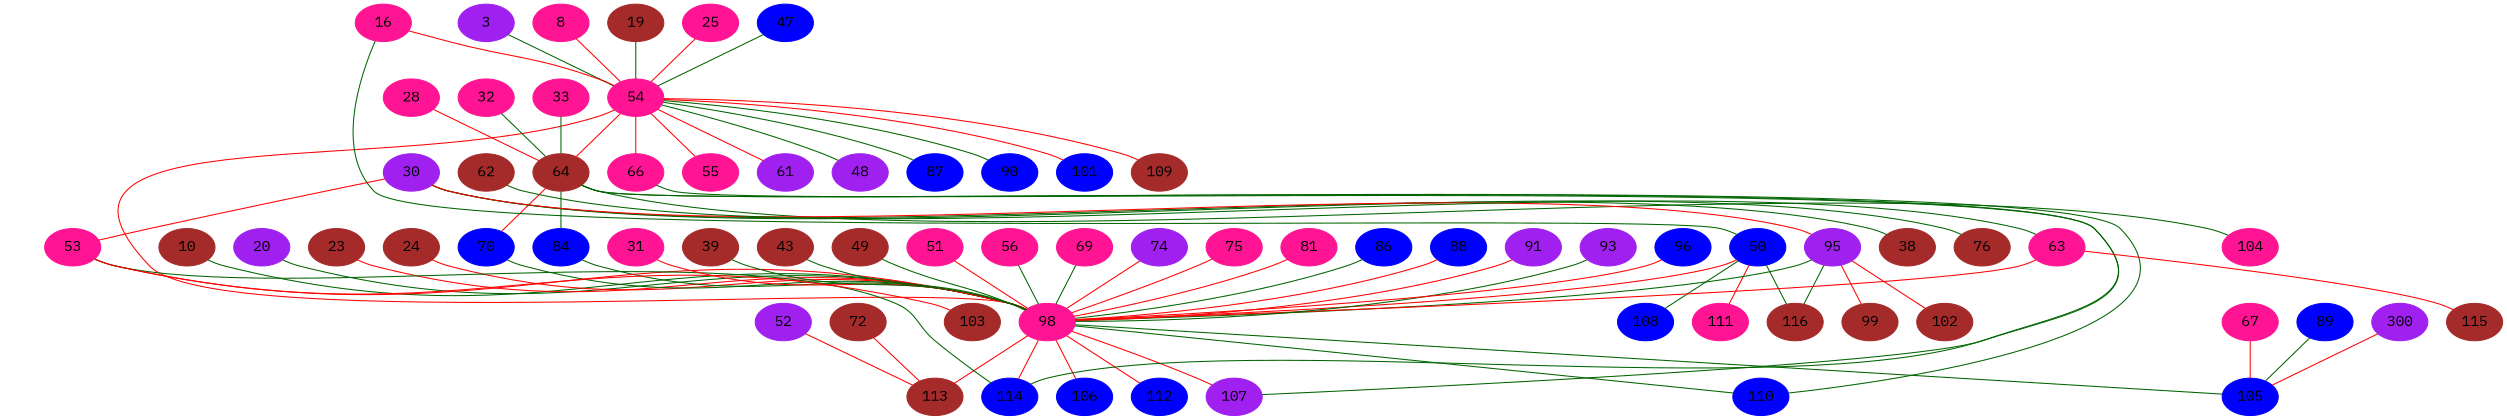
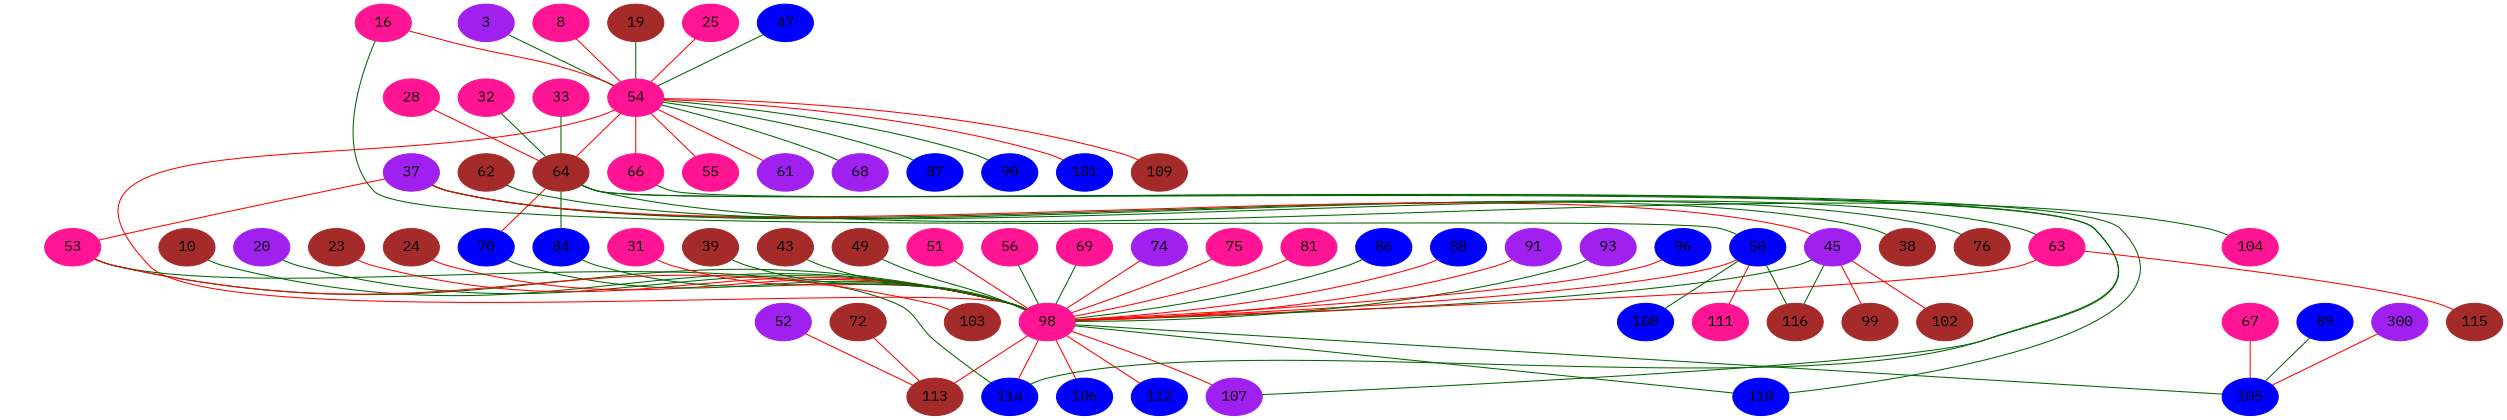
node "30": label "30" -> "37"
node "48": label "48" -> "68"
node "95": label "95" -> "45"
edge "53" -- "98": color red -> darkgreen
